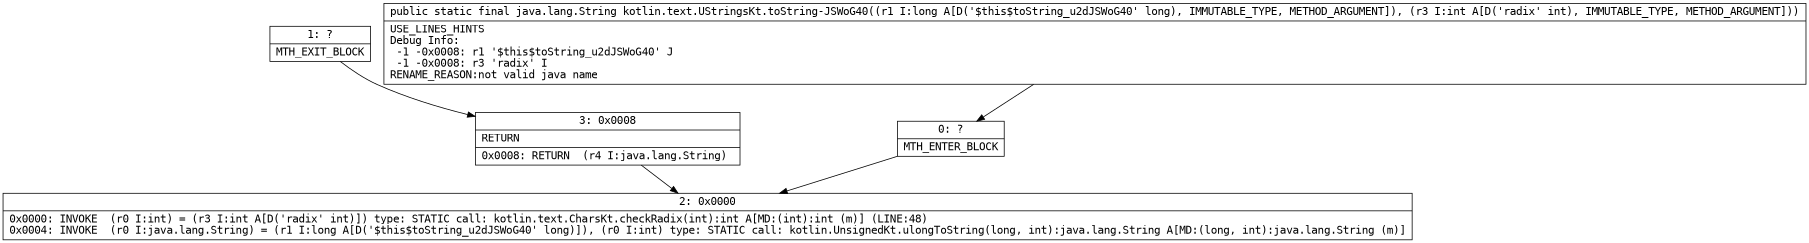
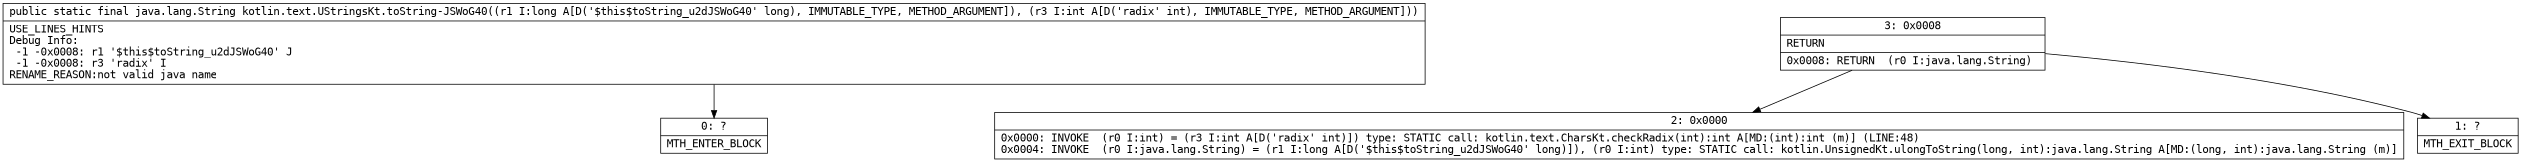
edge "1: ?" -> "3: 0x0008": reversed
node "3: 0x0008": text "0x0008: RETURN  (r4 I:java.lang.String)" -> "0x0008: RETURN  (r0 I:java.lang.String)"
edge "0: ?" -> "2: 0x0000": removed
